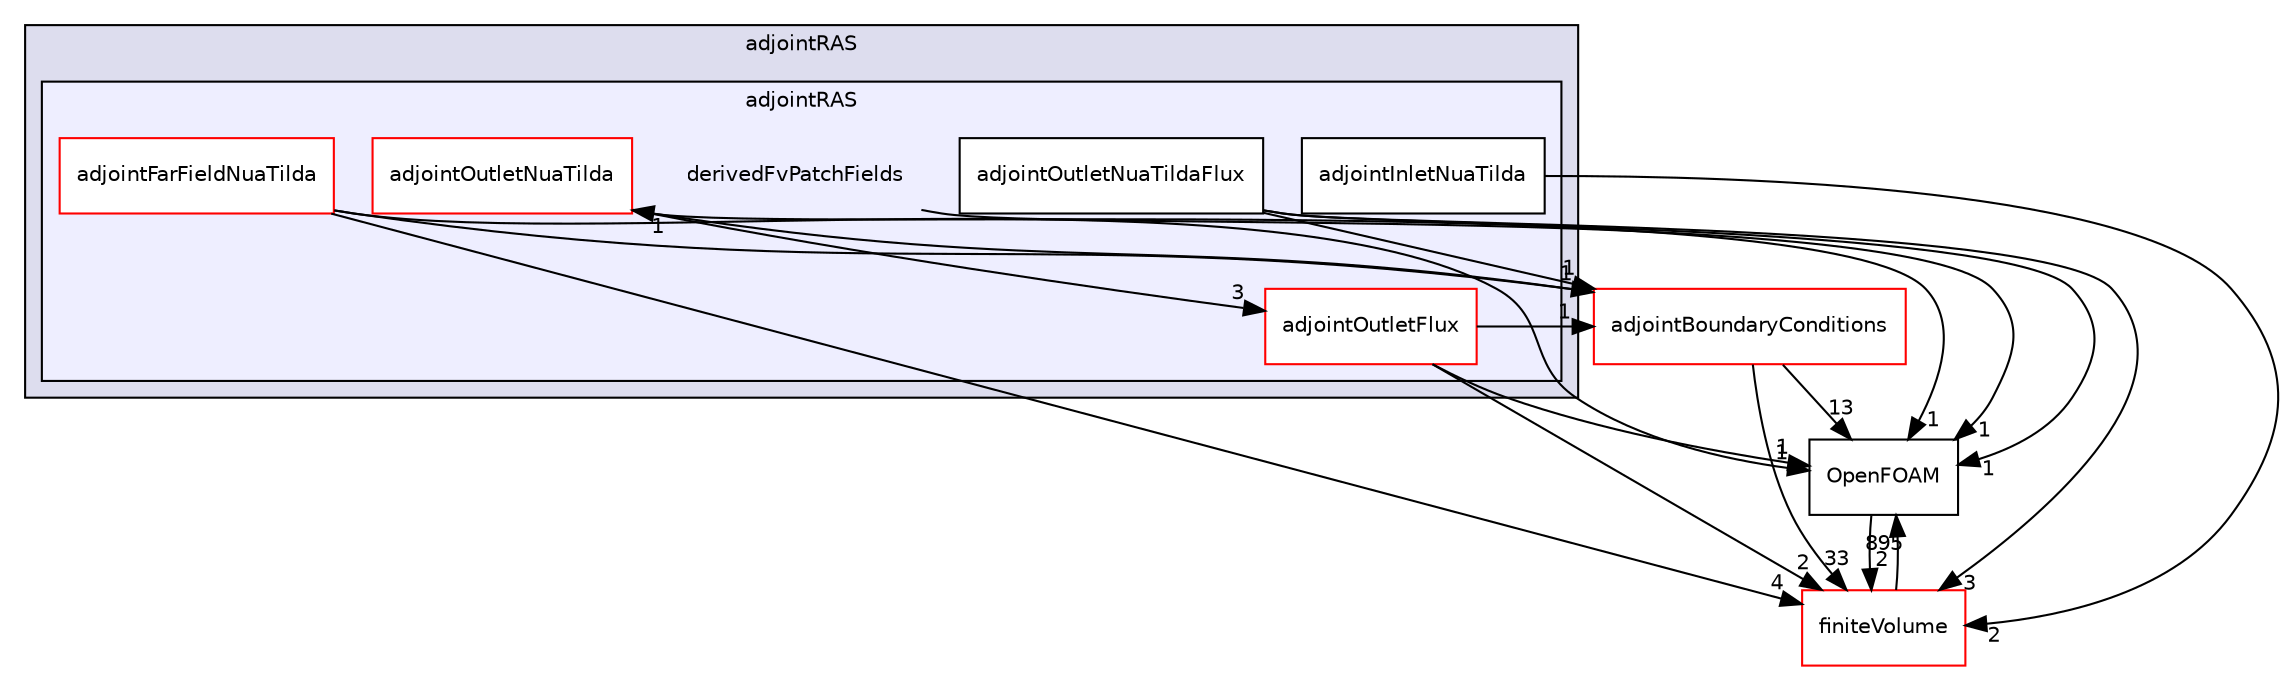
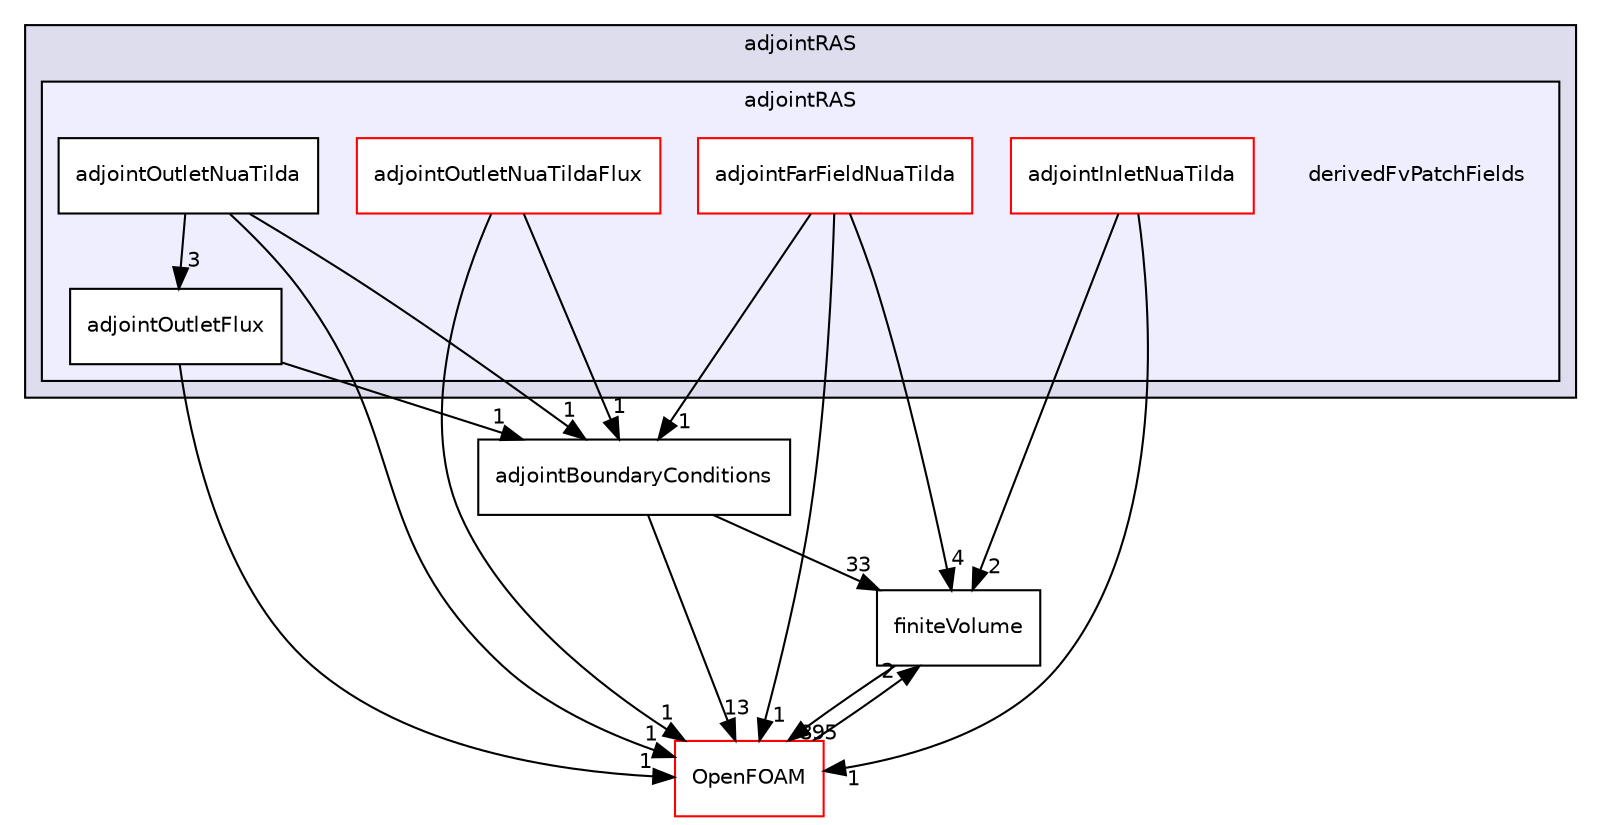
node "adjointOutletNuaTilda": color red -> black
node "adjointOutletNuaTildaFlux": color black -> red
node "adjointInletNuaTilda": color black -> red
edge "derivedFvPatchFields" -> "OpenFOAM": now "adjointInletNuaTilda" -> "OpenFOAM"
edge "adjointBoundaryConditions" -> "adjointOutletNuaTilda": reversed
edge "adjointOutletNuaTildaFlux" -> "finiteVolume": removed
node "adjointOutletFlux": color red -> black
node "adjointBoundaryConditions": color red -> black
edge "adjointOutletFlux" -> "finiteVolume": removed
node "OpenFOAM": color black -> red
node "finiteVolume": color red -> black
